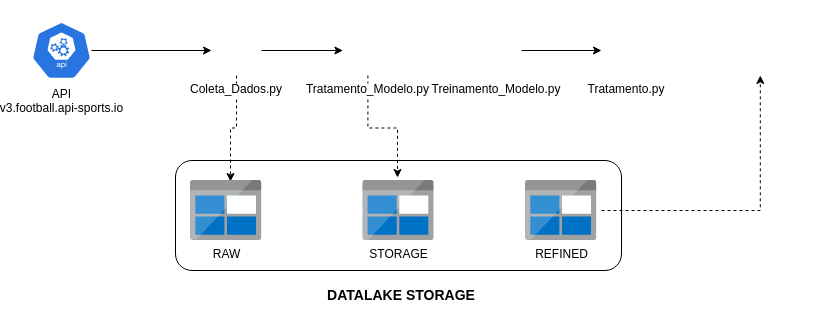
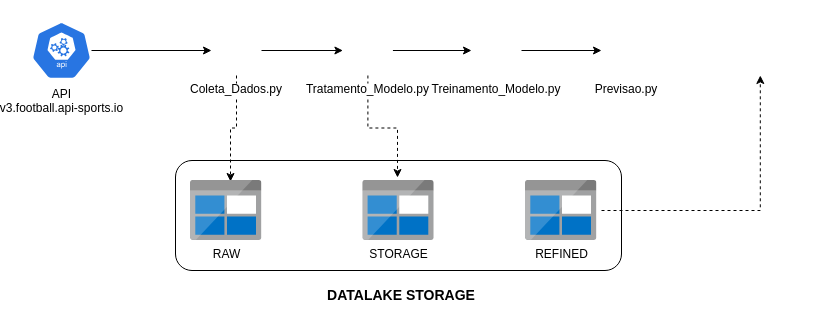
edge "Tratamento_Modelo.py" -> "Treinamento_Modelo.py": added
node "Tratamento.py": label "Tratamento.py" -> "Previsao.py"
